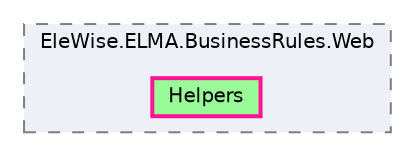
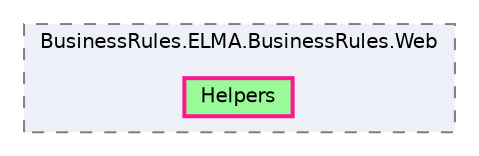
cluster "EleWise.ELMA.BusinessRules.Web": label "EleWise.ELMA.BusinessRules.Web" -> "BusinessRules.ELMA.BusinessRules.Web"
